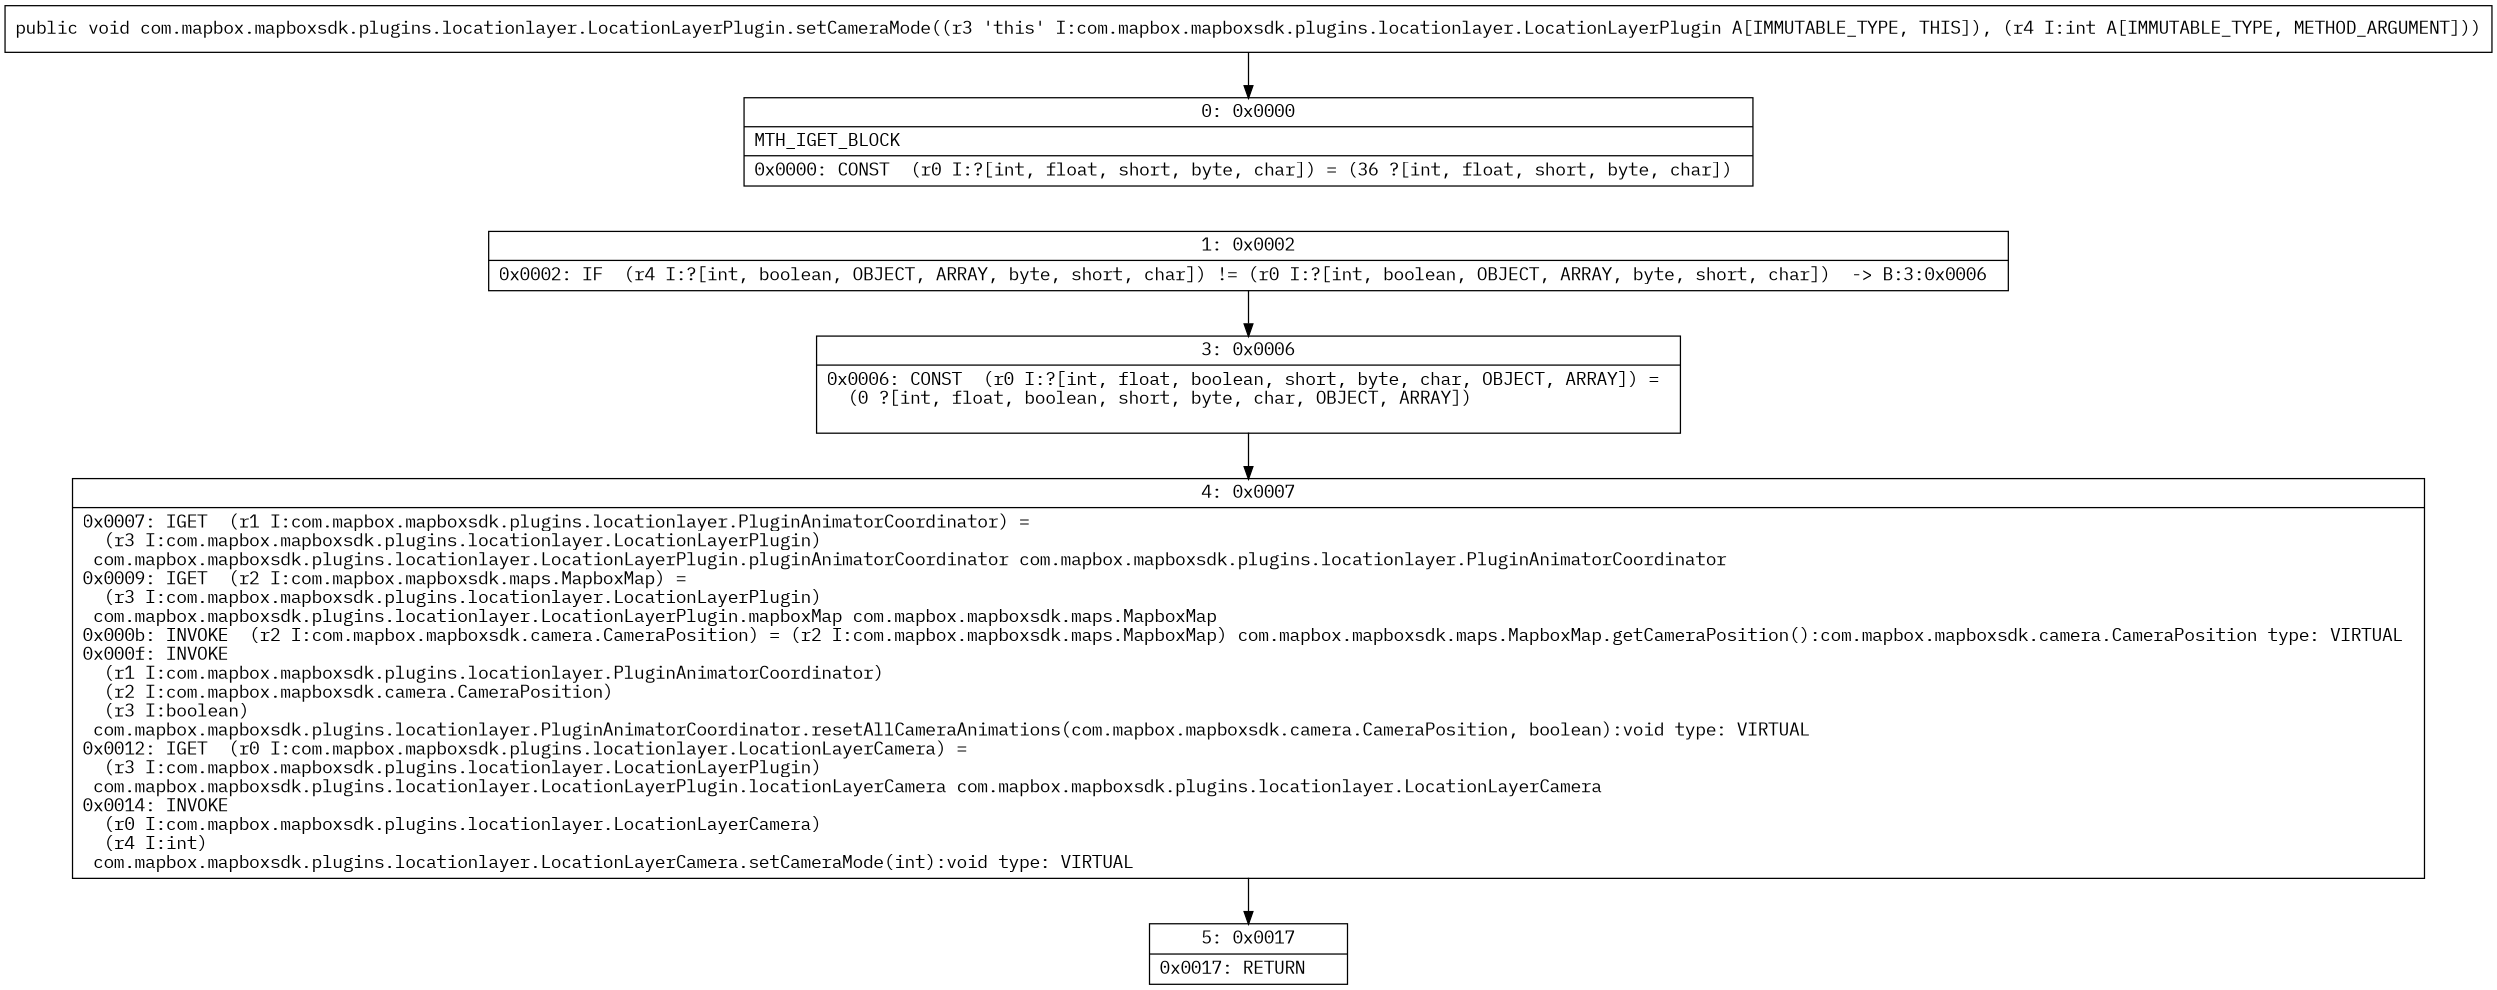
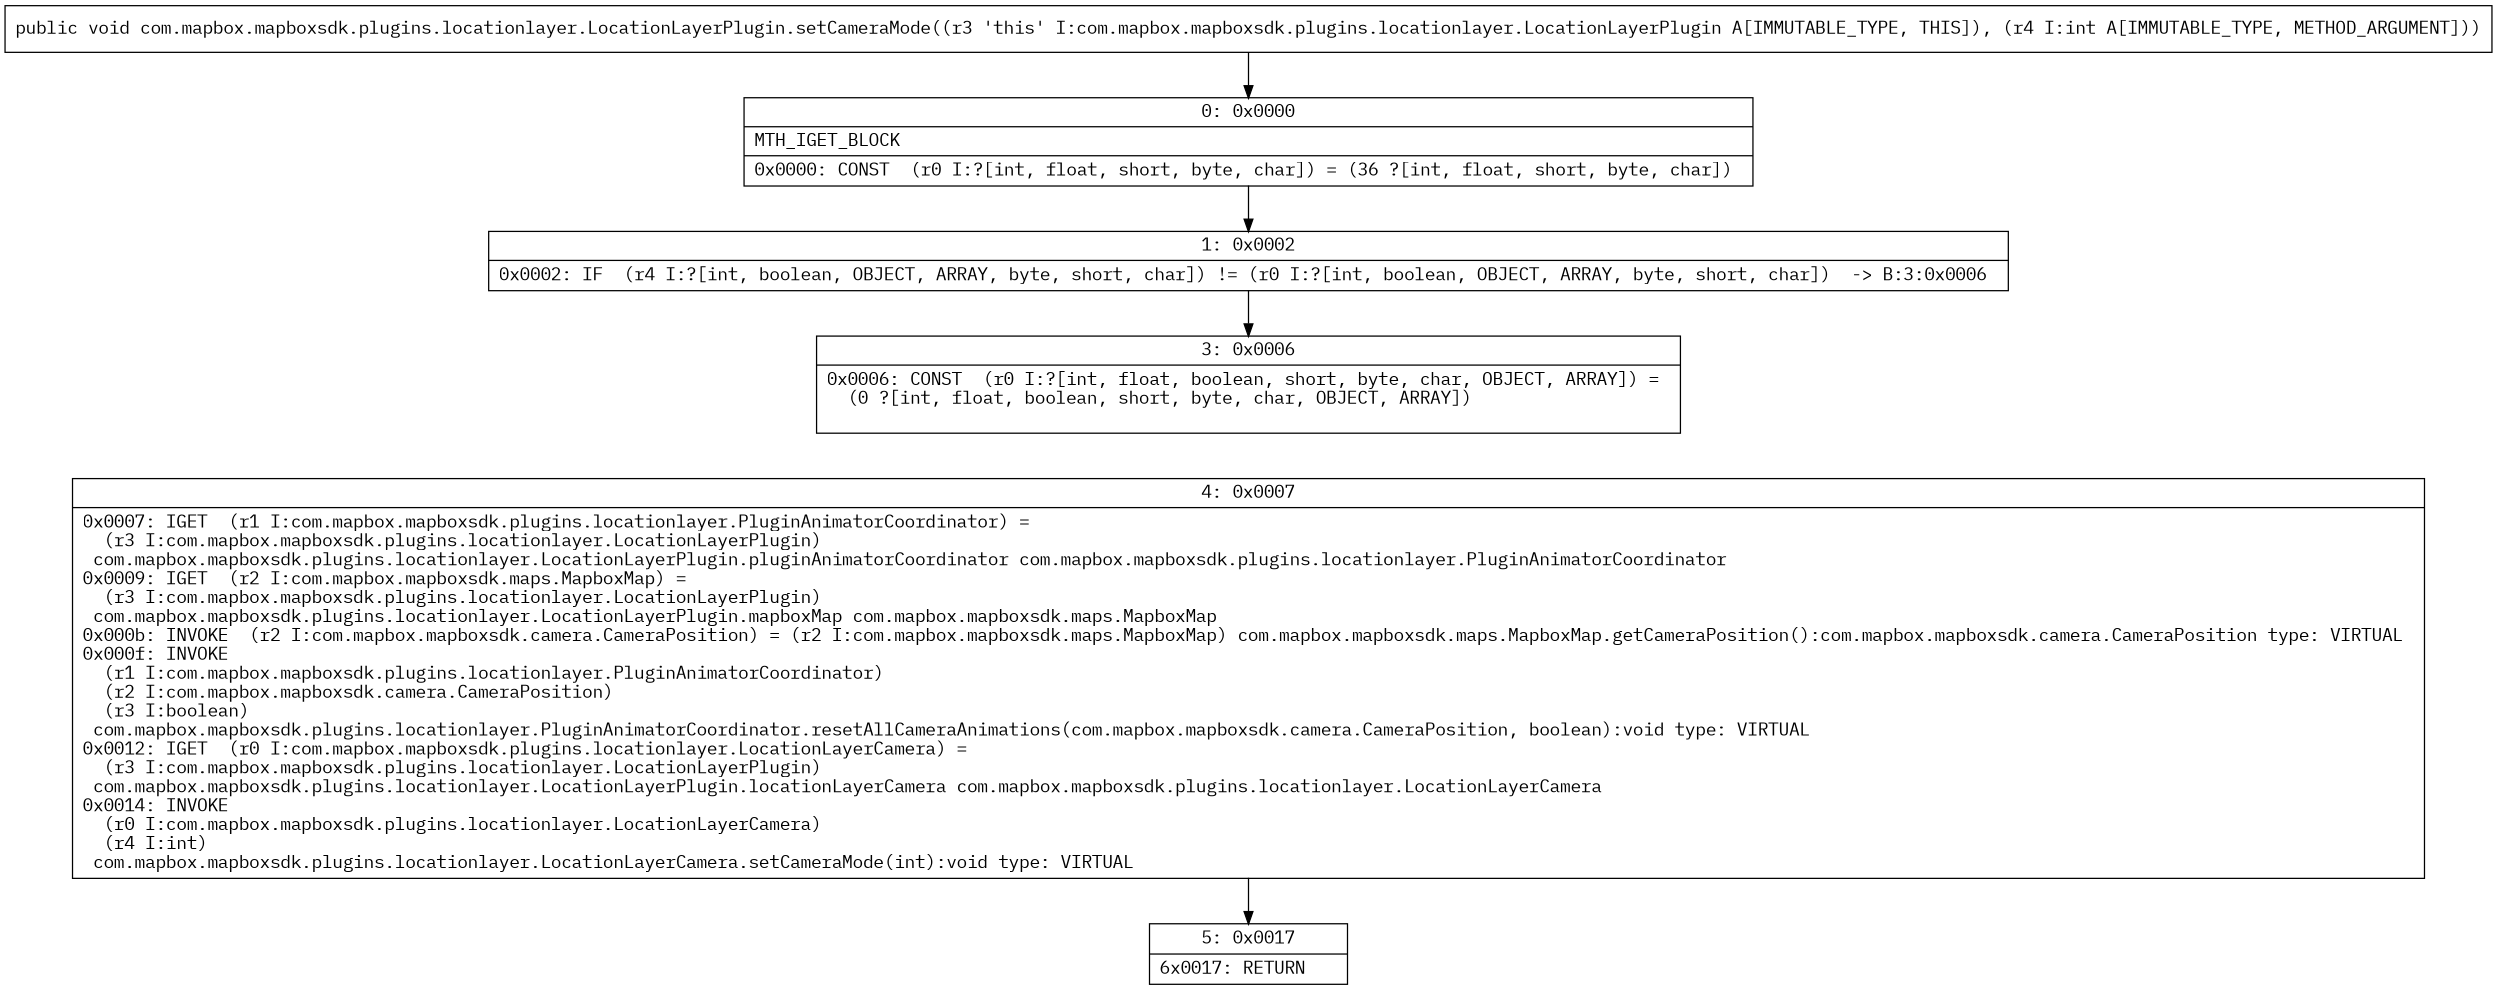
edge "0: 0x0000" -> "1: 0x0002": added
edge "3: 0x0006" -> "4: 0x0007": removed
node "5: 0x0017": text "0x0017: RETURN" -> "6x0017: RETURN"
